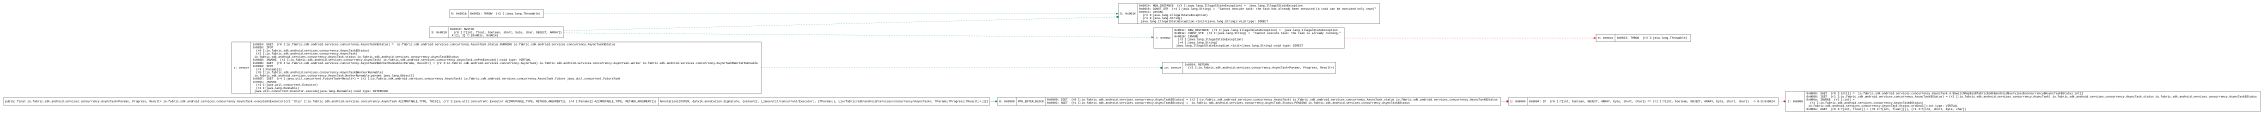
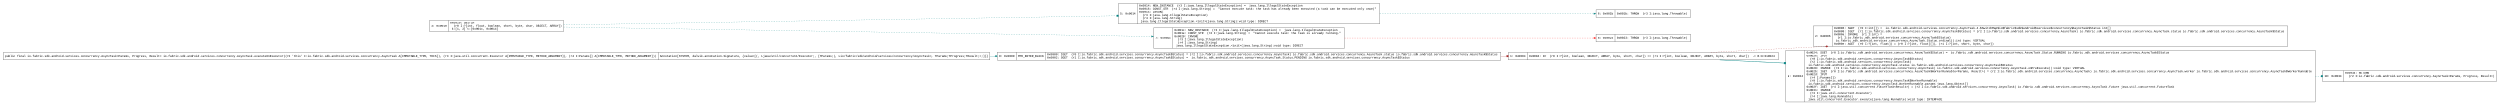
edge "6: 0x001b" -> "5: 0x0014": reversed
edge "1: 0x0004" -> "9: 0x0024": added
